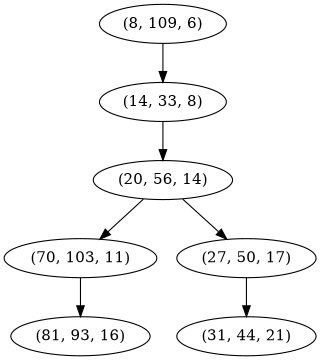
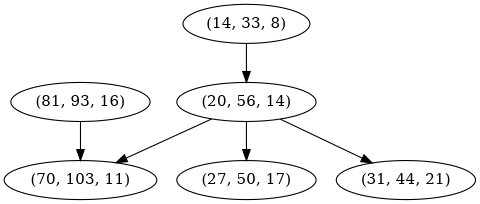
node "(8, 109, 6)": removed
edge "(70, 103, 11)" -> "(81, 93, 16)": reversed
edge "(27, 50, 17)" -> "(31, 44, 21)": now "(20, 56, 14)" -> "(31, 44, 21)"
